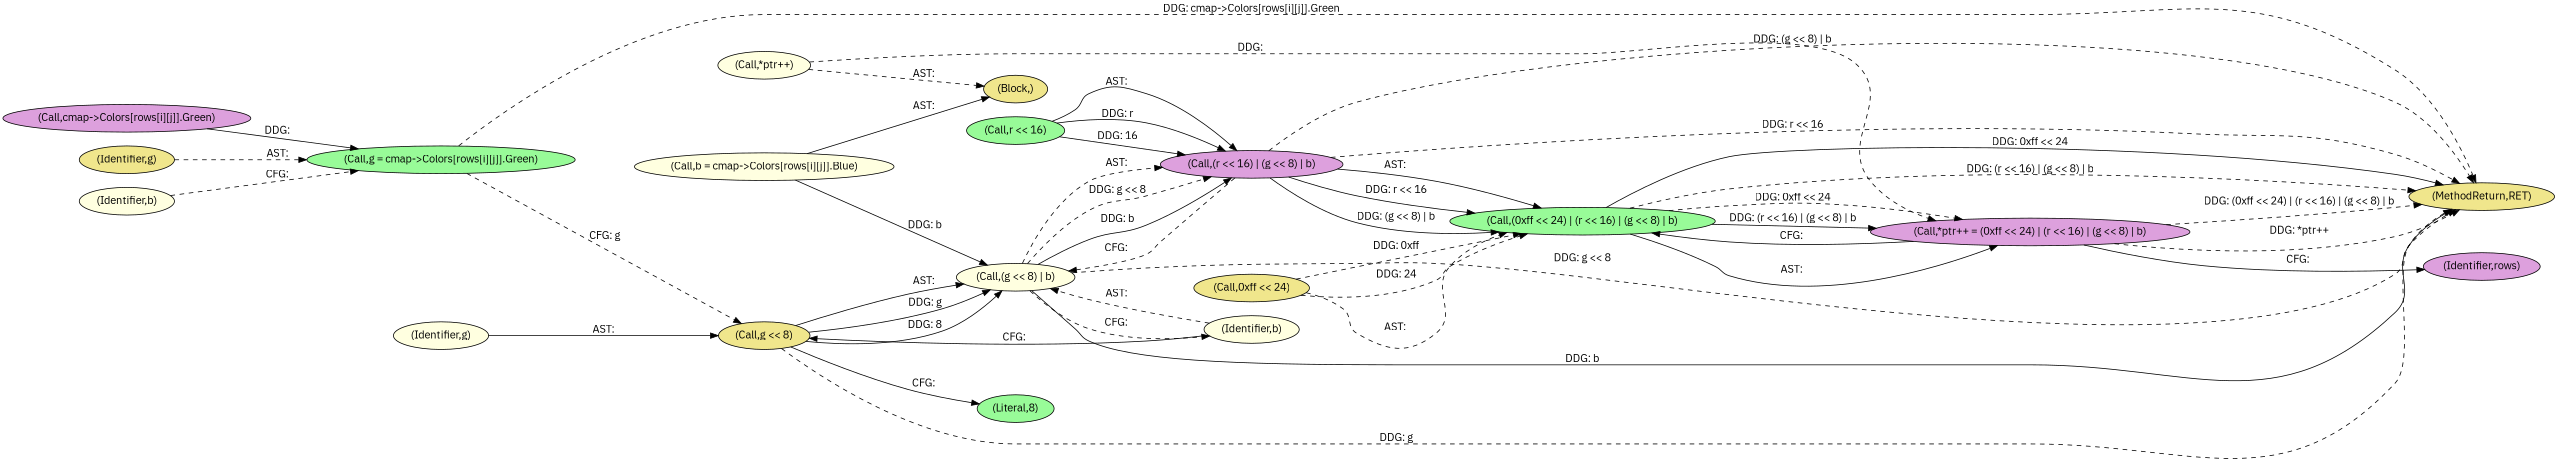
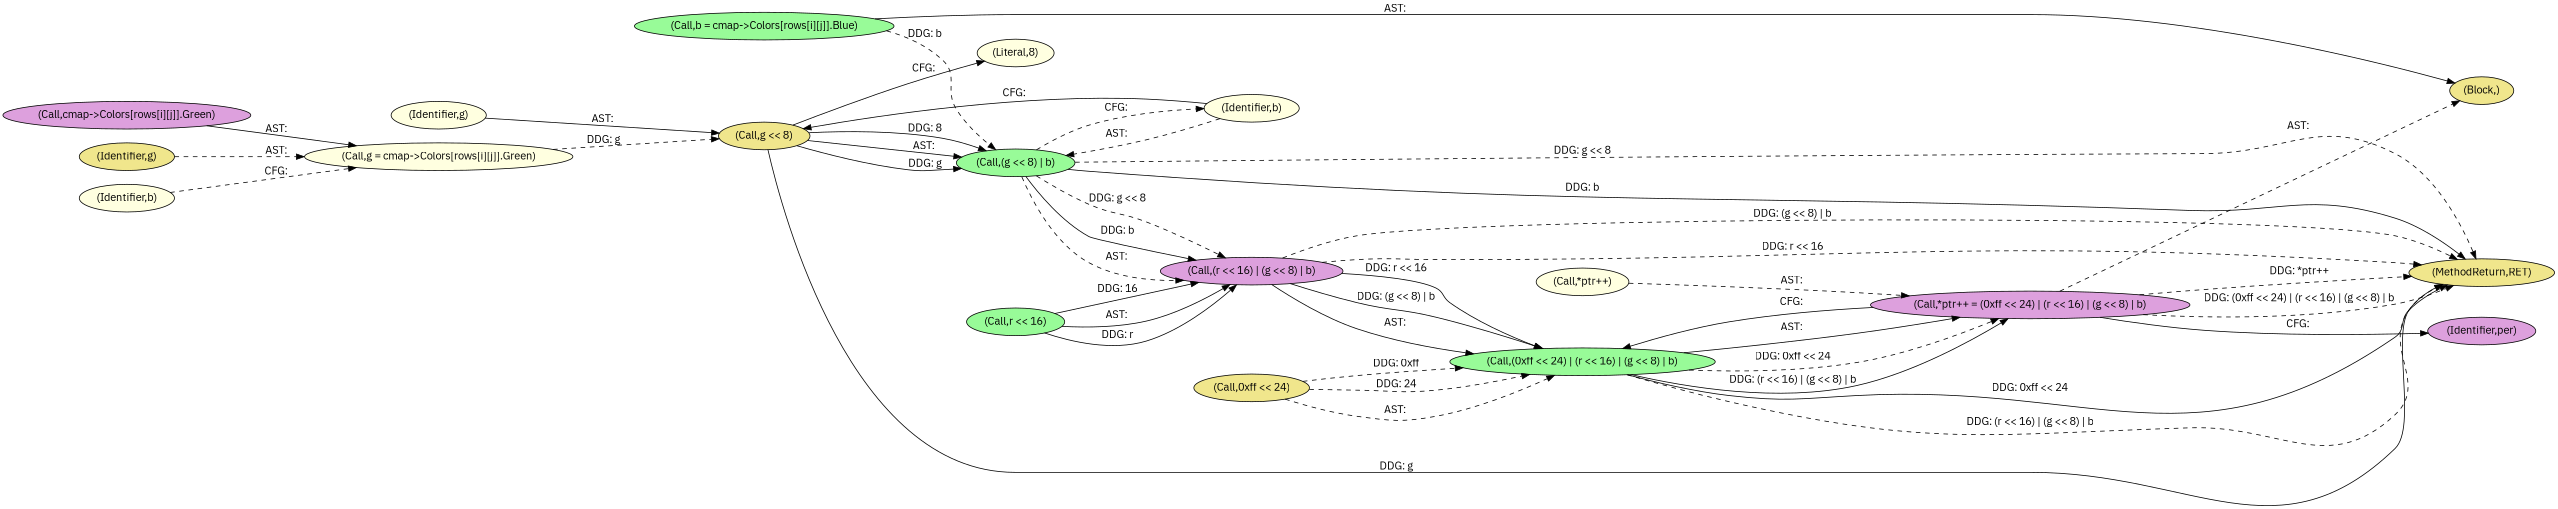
edge "(Call,g = cmap->Colors[rows[i][j]].Green)" -> "(MethodReturn,RET)": removed, label "DDG: cmap->Colors[rows[i][j]].Green"
edge "(Call,*ptr++)" -> "(Call,*ptr++ = (0xff << 24) | (r << 16) | (g << 8) | b)": label "DDG: " -> "AST: "
edge "(Call,*ptr++)" -> "(Block,)": now "(Call,*ptr++ = (0xff << 24) | (r << 16) | (g << 8) | b)" -> "(Block,)"
edge "(Call,cmap->Colors[rows[i][j]].Green)" -> "(Call,g = cmap->Colors[rows[i][j]].Green)": label "DDG: " -> "AST: "
node "(Call,g = cmap->Colors[rows[i][j]].Green)": fillcolor palegreen -> lightyellow
node "(Call,b = cmap->Colors[rows[i][j]].Blue)": fillcolor lightyellow -> palegreen
edge "(Call,b = cmap->Colors[rows[i][j]].Blue)" -> "(Call,(g << 8) | b)": style solid -> dashed
edge "(Call,g = cmap->Colors[rows[i][j]].Green)" -> "(Call,g << 8)": label "CFG: g" -> "DDG: g"
edge "(Call,(r << 16) | (g << 8) | b)" -> "(Call,(g << 8) | b)": removed, label "CFG:"
node "(Identifier,rows)": label "(Identifier,rows)" -> "(Identifier,per)"
node "(Call,(g << 8) | b)": fillcolor lightyellow -> palegreen
node "(Literal,8)": fillcolor palegreen -> lightyellow
edge "(Call,g << 8)" -> "(MethodReturn,RET)": style dashed -> solid
